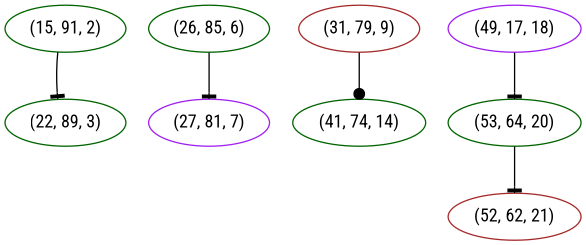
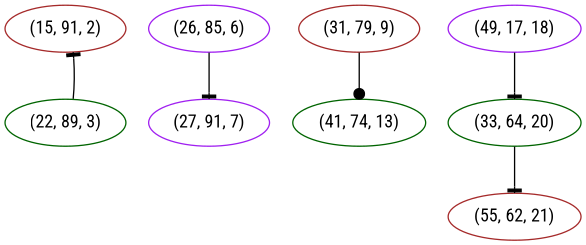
node "(15, 91, 2)": color darkgreen -> brown
node "(26, 85, 6)": color darkgreen -> purple
edge "(15, 91, 2)" -> "(22, 89, 3)": reversed
node "(27, 81, 7)": label "(27, 81, 7)" -> "(27, 91, 7)"
node "(41, 74, 14)": label "(41, 74, 14)" -> "(41, 74, 13)"
node "(53, 64, 20)": label "(53, 64, 20)" -> "(33, 64, 20)"
node "(52, 62, 21)": label "(52, 62, 21)" -> "(55, 62, 21)"
